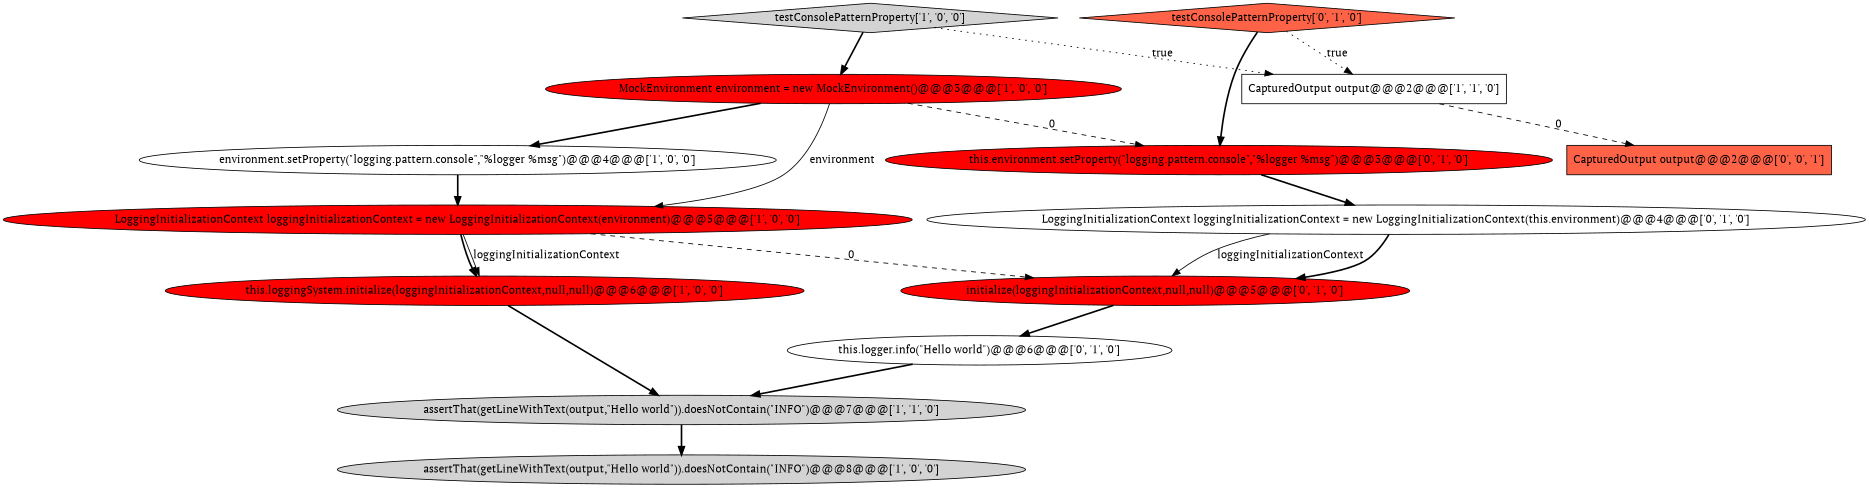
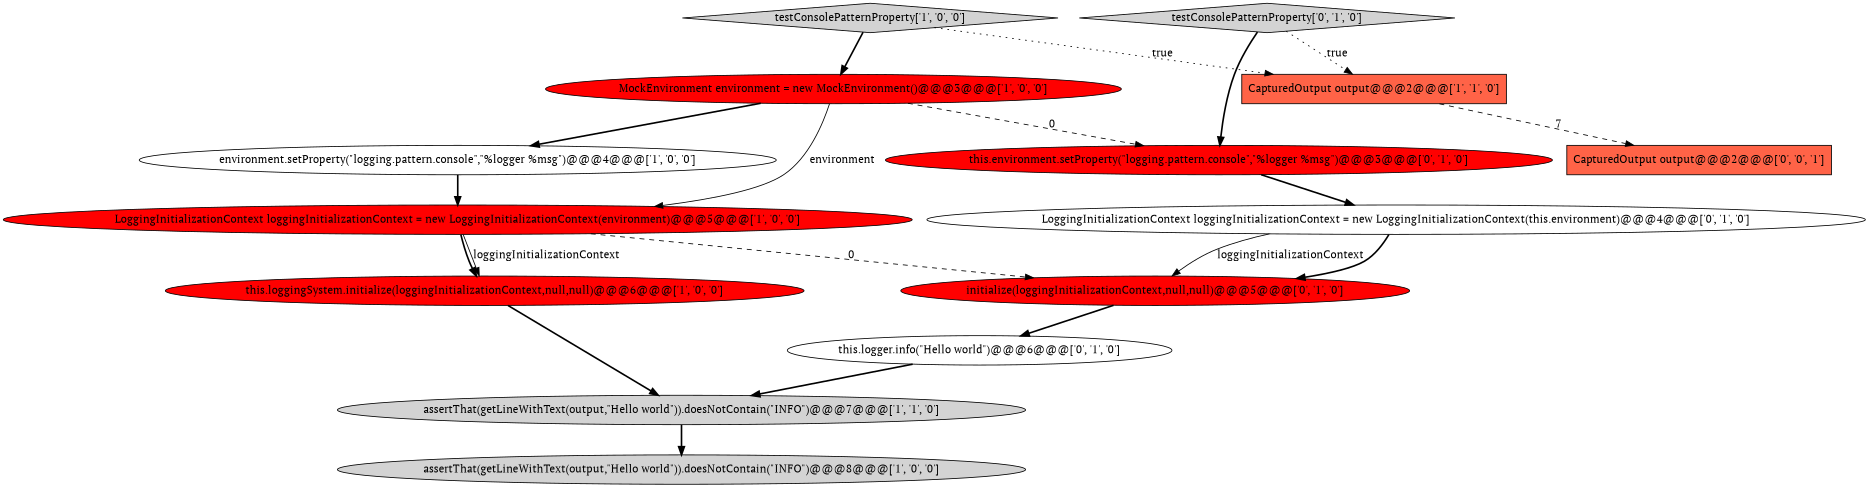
node "testConsolePatternProperty['0', '1', '0']": fillcolor tomato -> lightgray
node "CapturedOutput output@@@2@@@['1', '1', '0']": fillcolor white -> tomato
edge "CapturedOutput output@@@2@@@['1', '1', '0']" -> "CapturedOutput output@@@2@@@['0', '0', '1']": label "0" -> "7"
